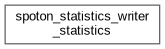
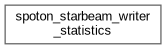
node "spoton_statistics_writer _statistics": label "spoton_statistics_writer _statistics" -> "spoton_starbeam_writer _statistics"
